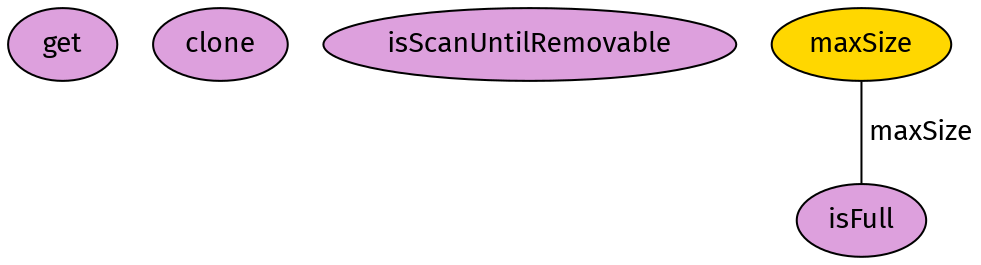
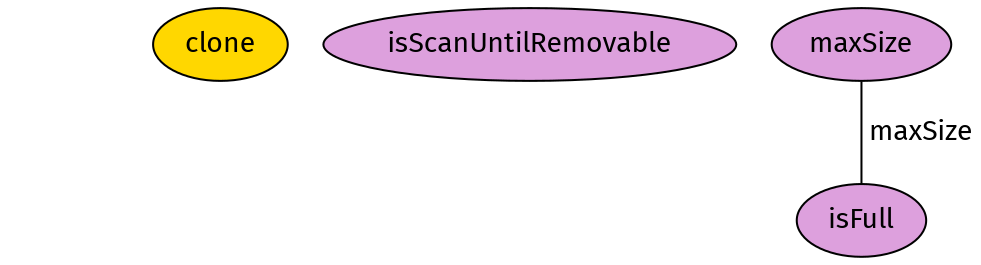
node "get": removed
node "clone": fillcolor plum -> gold
node "maxSize": fillcolor gold -> plum
